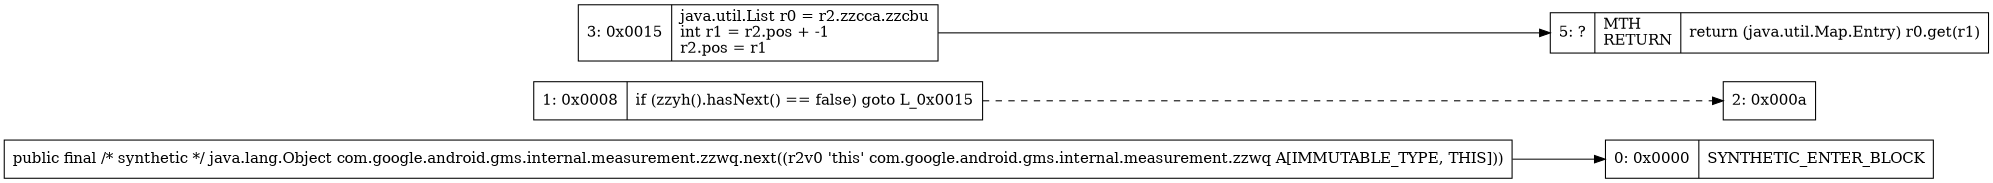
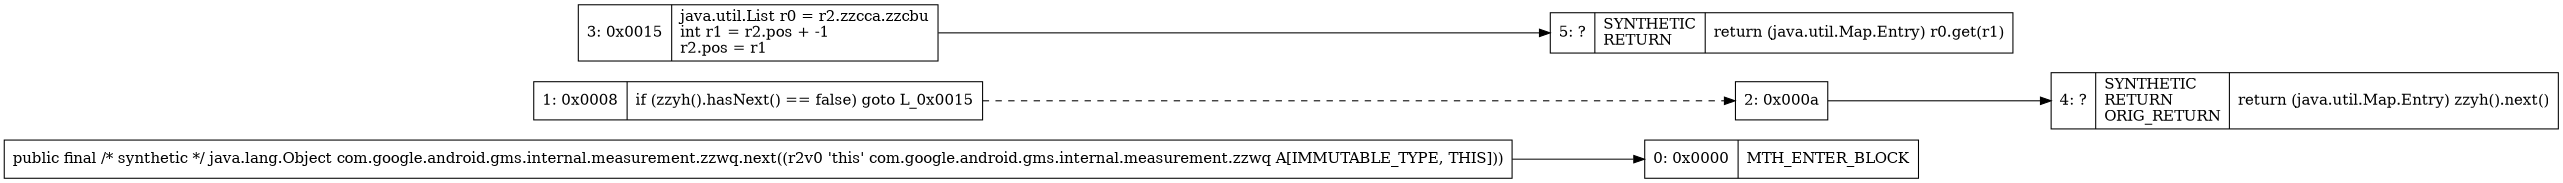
node "5: ?": text "MTH" -> "SYNTHETIC"
node "4: ?": added
node "0: 0x0000": text "SYNTHETIC_ENTER_BLOCK" -> "MTH_ENTER_BLOCK"
